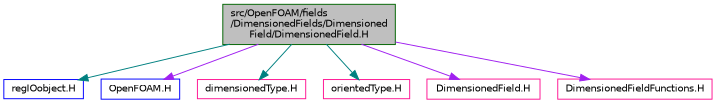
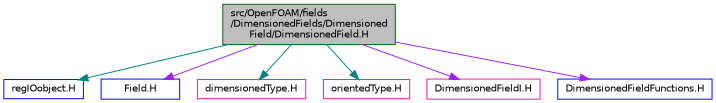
node "OpenFOAM.H": label "OpenFOAM.H" -> "Field.H"
node "DimensionedField.H": label "DimensionedField.H" -> "DimensionedFieldI.H"
node "DimensionedFieldFunctions.H": color deeppink -> blue
